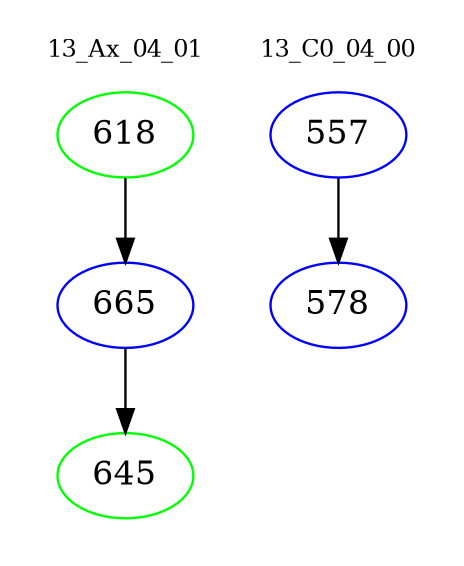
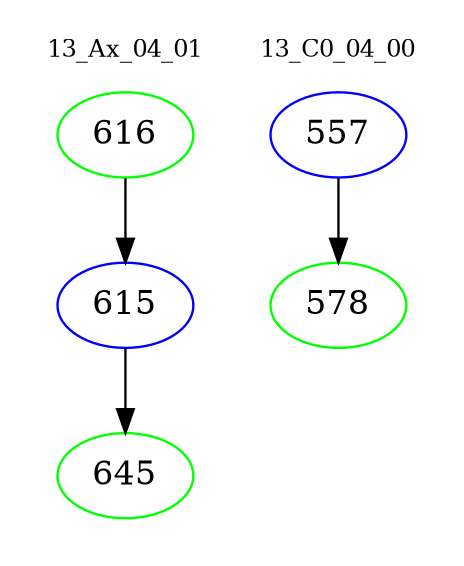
node "618": label "618" -> "616"
node "665": label "665" -> "615"
node "578": color blue -> green
